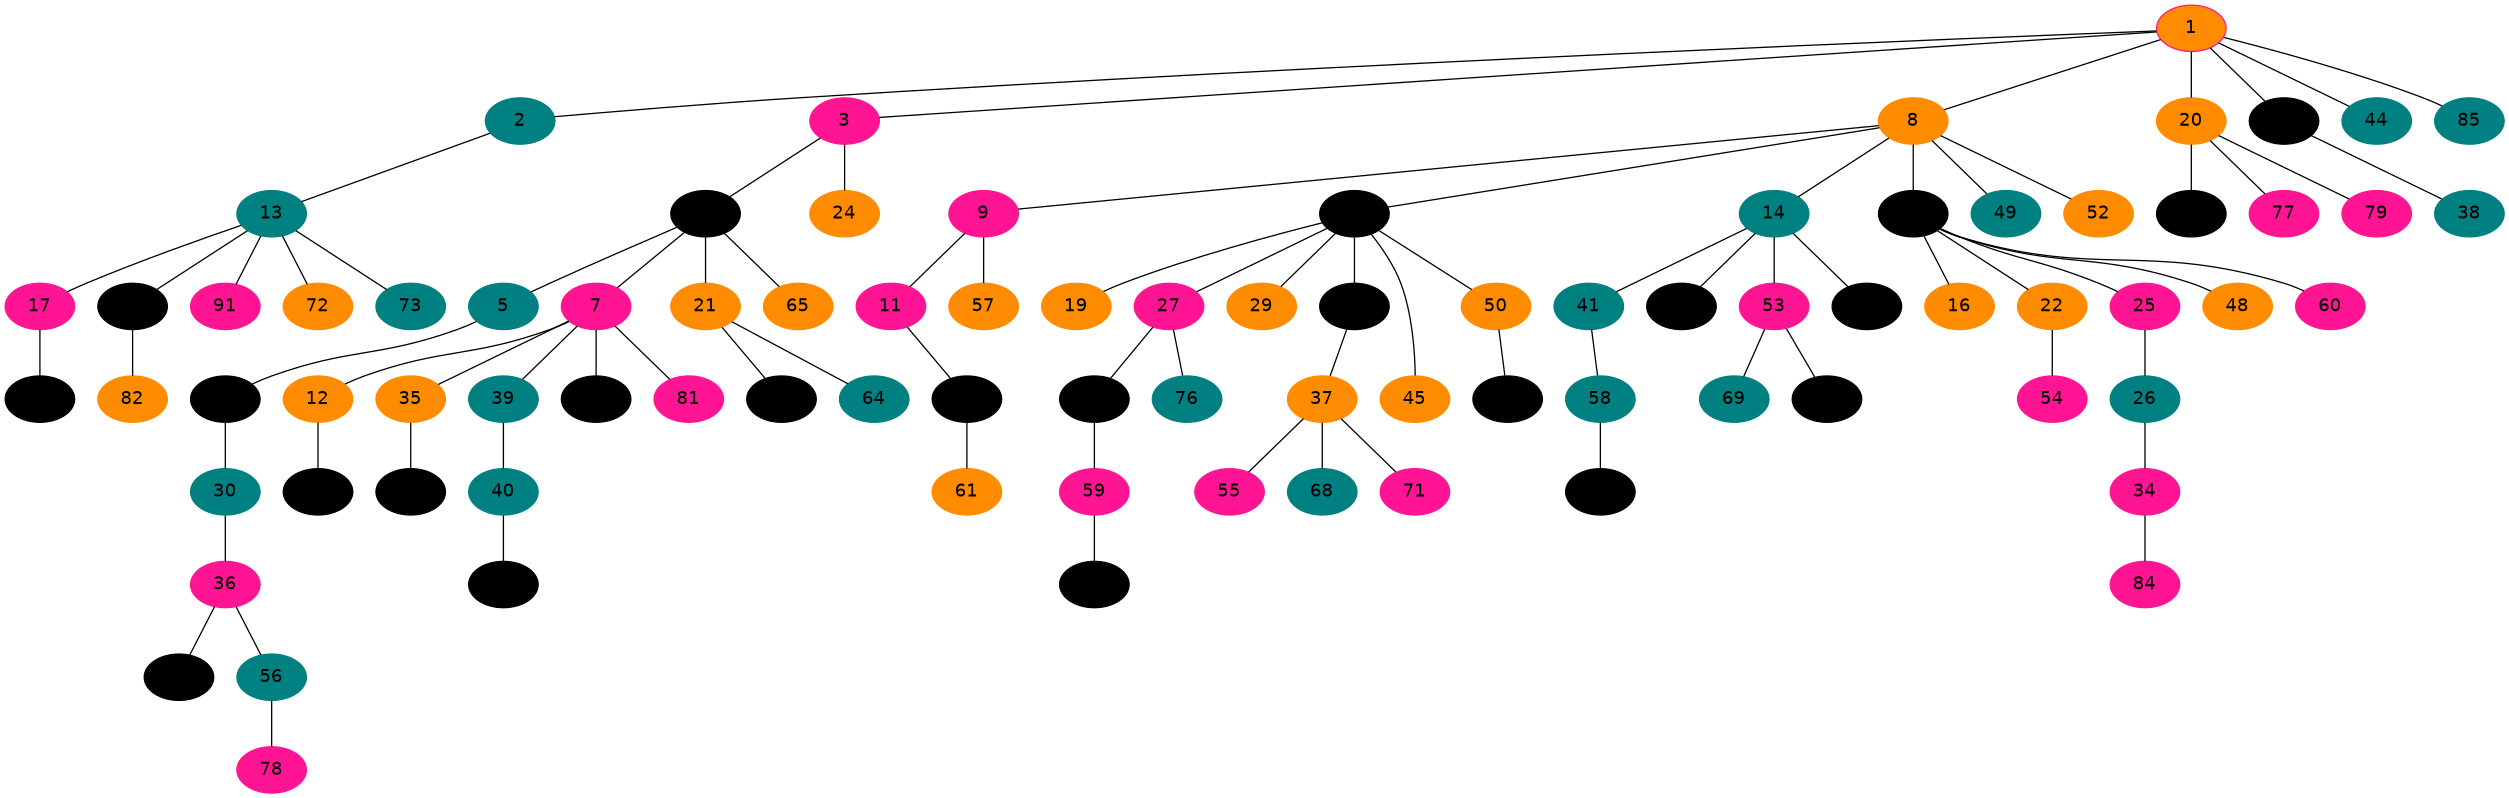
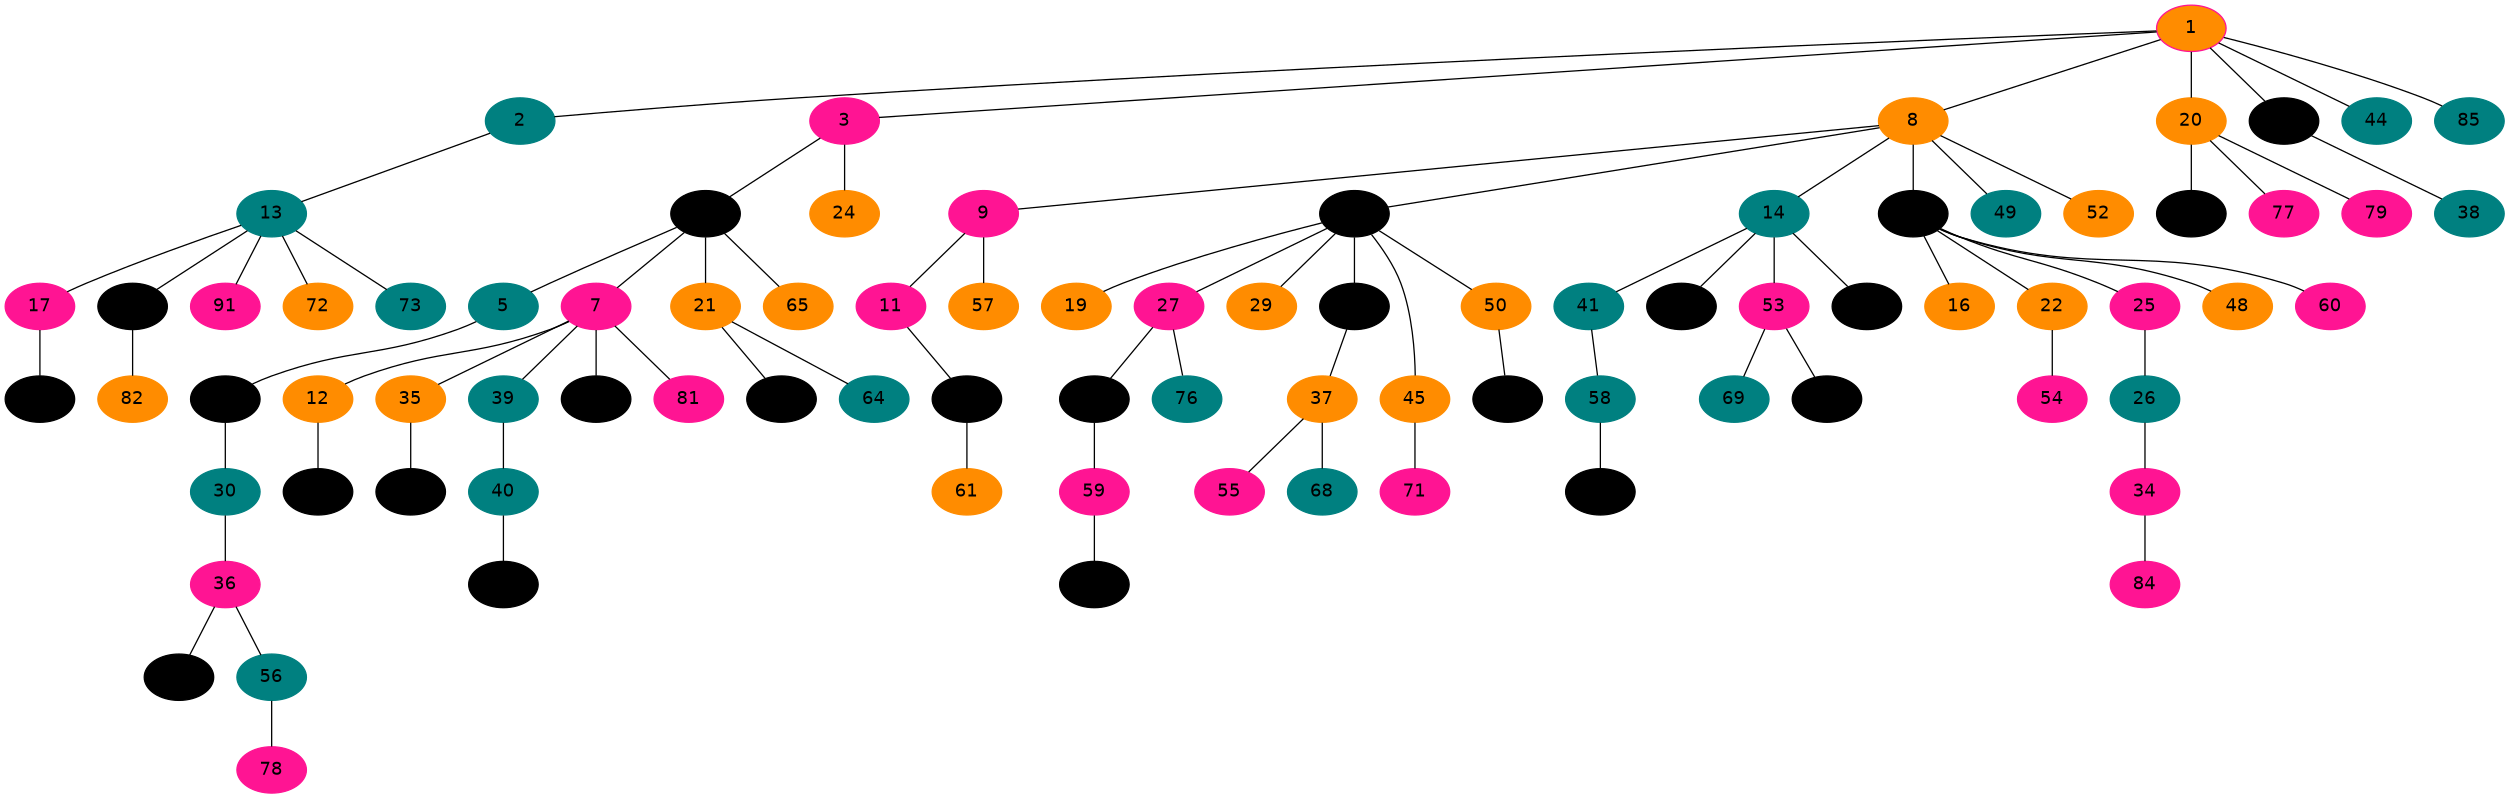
edge "37" -- "71": now "45" -- "71"
